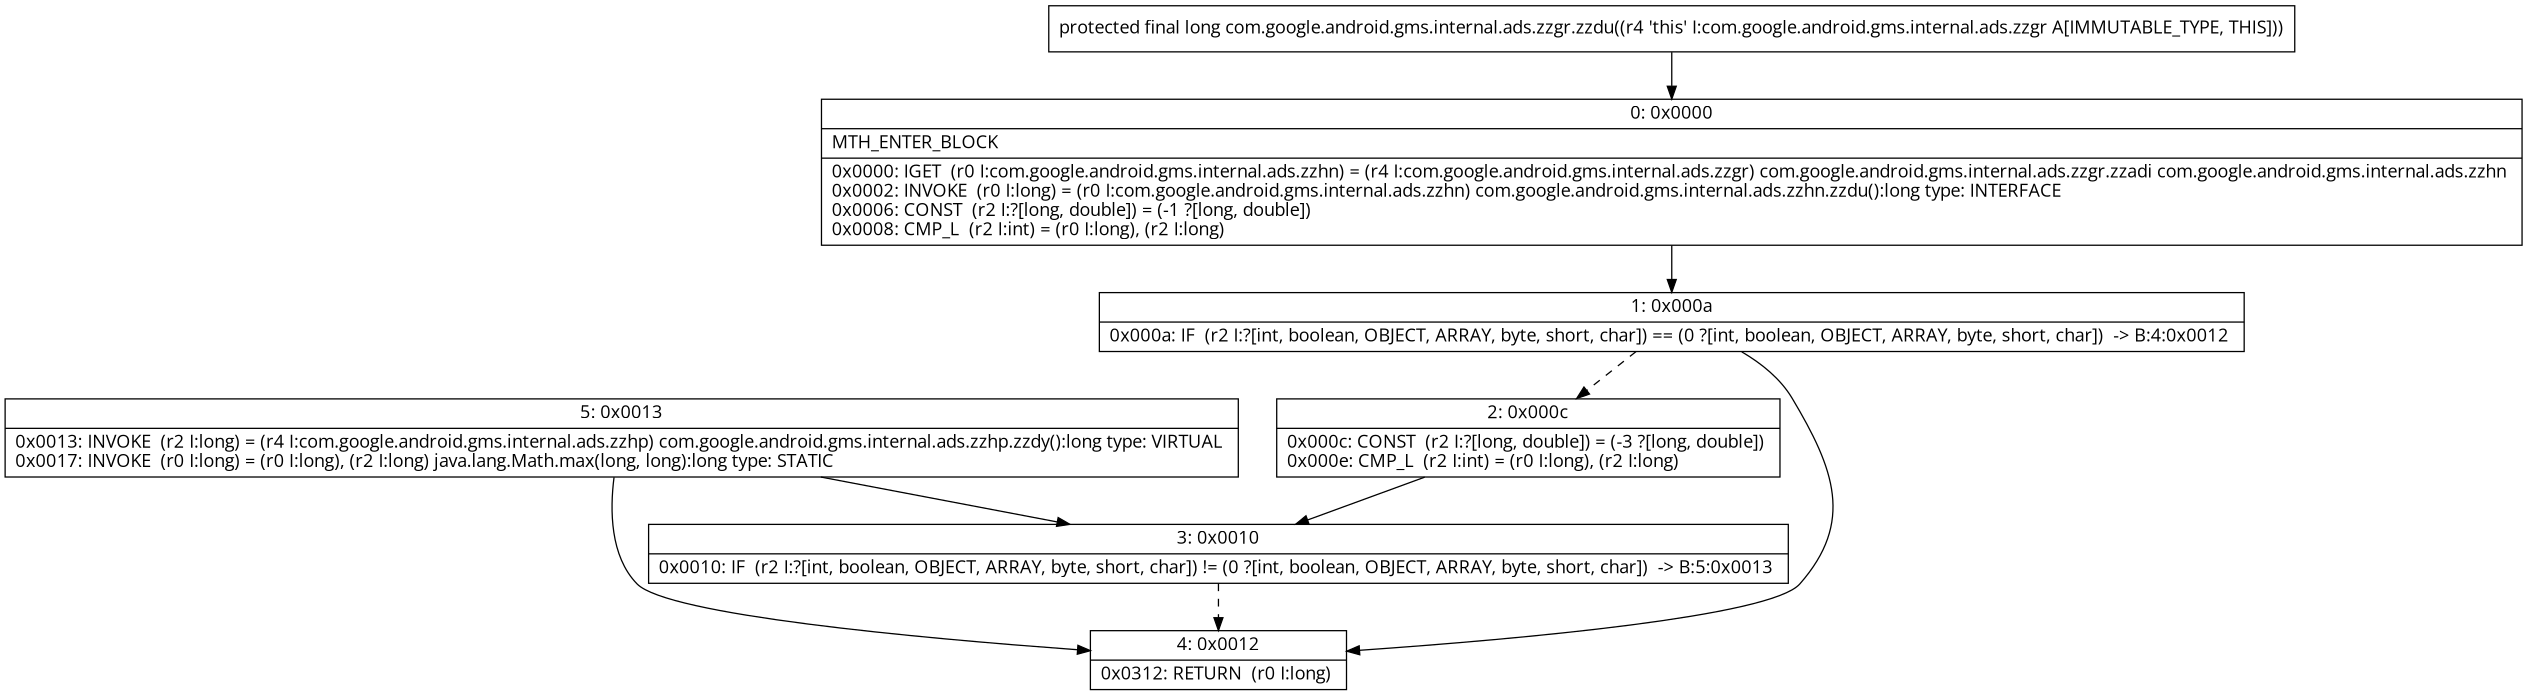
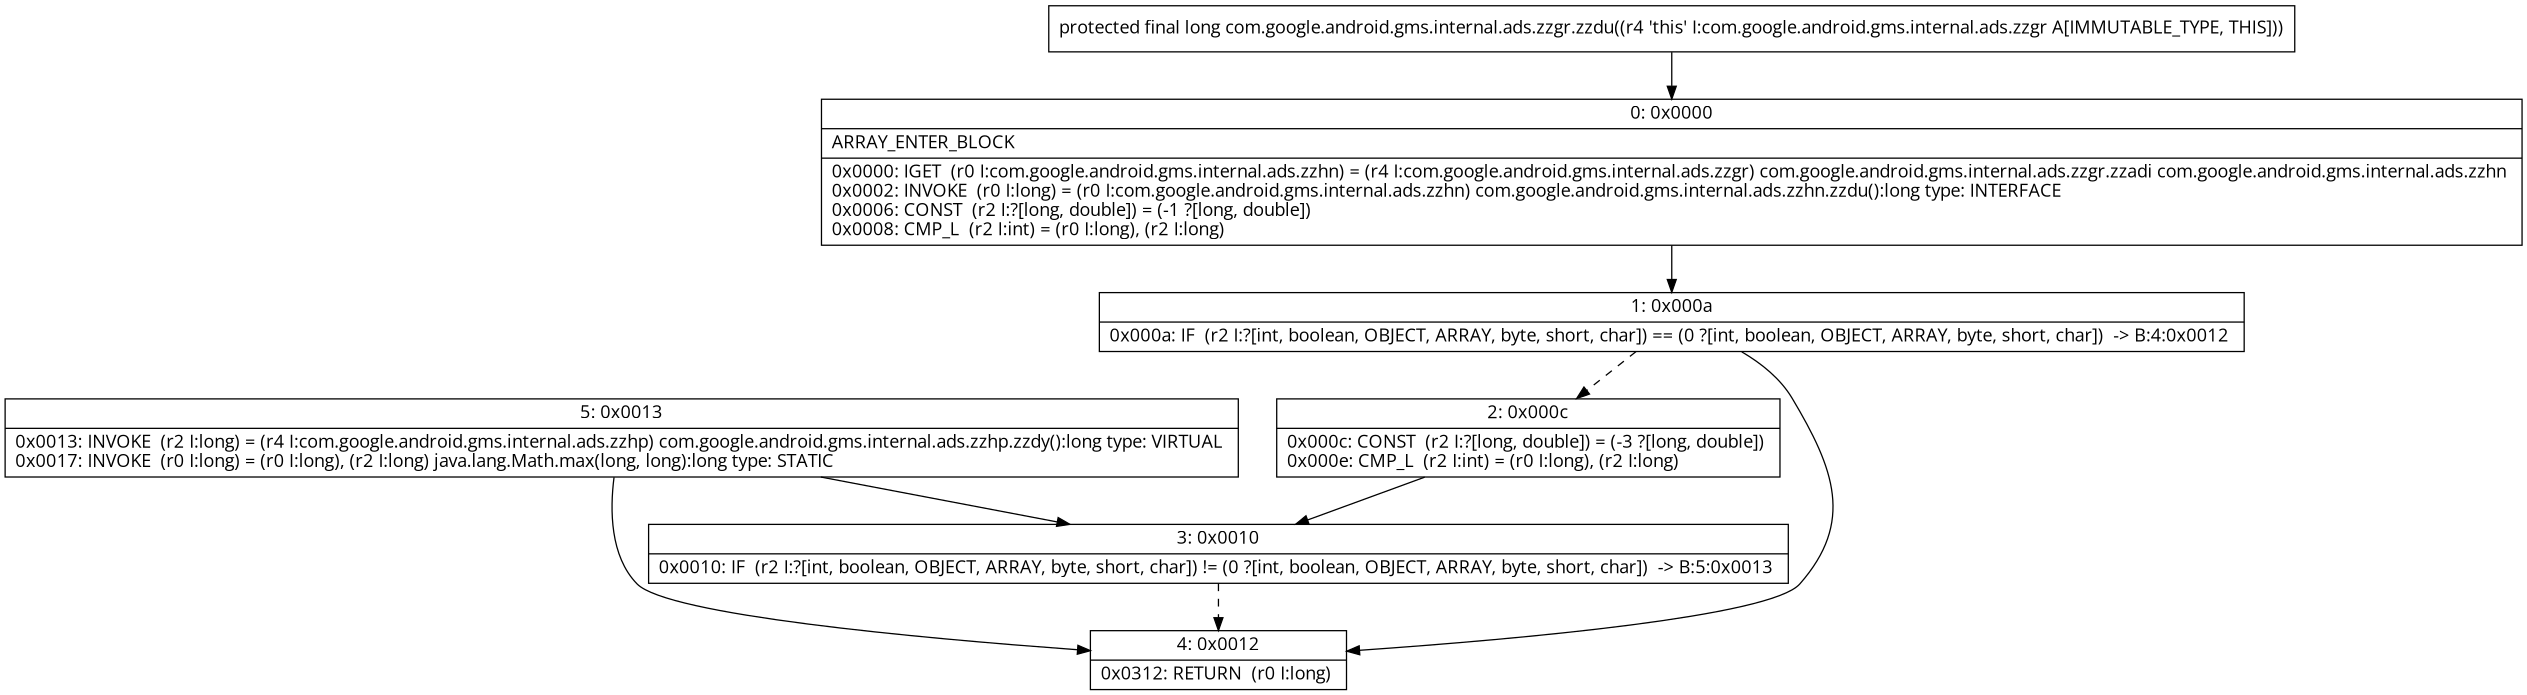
node "0: 0x0000": text "MTH_ENTER_BLOCK" -> "ARRAY_ENTER_BLOCK"
